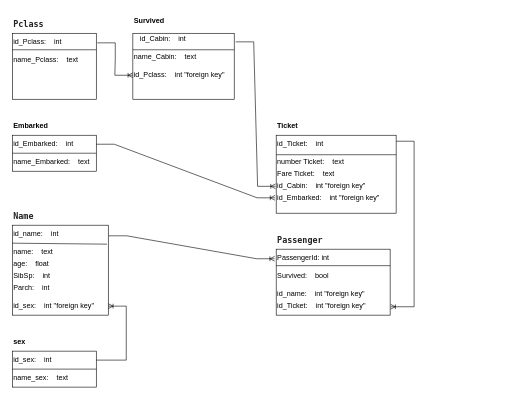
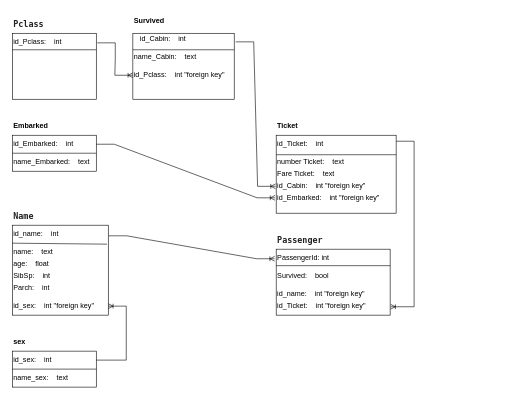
node "name_Pclass: text": removed
